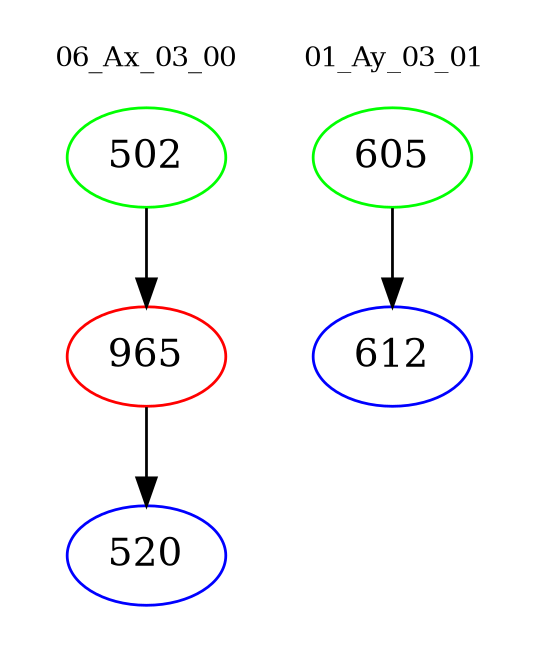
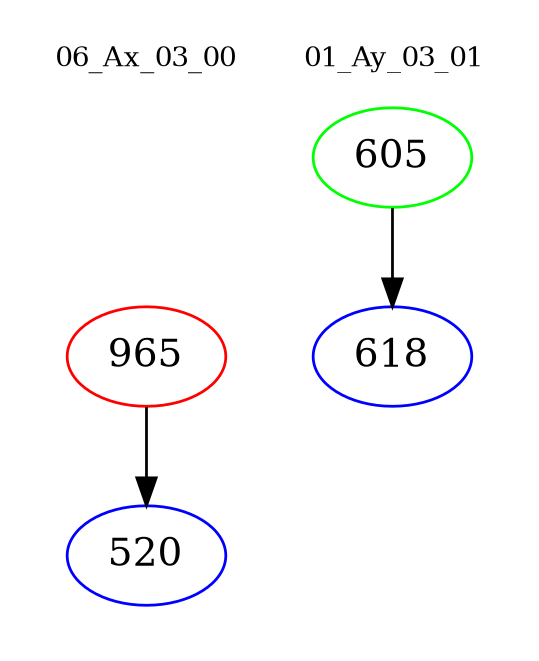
node "502": removed
node "612": label "612" -> "618"
